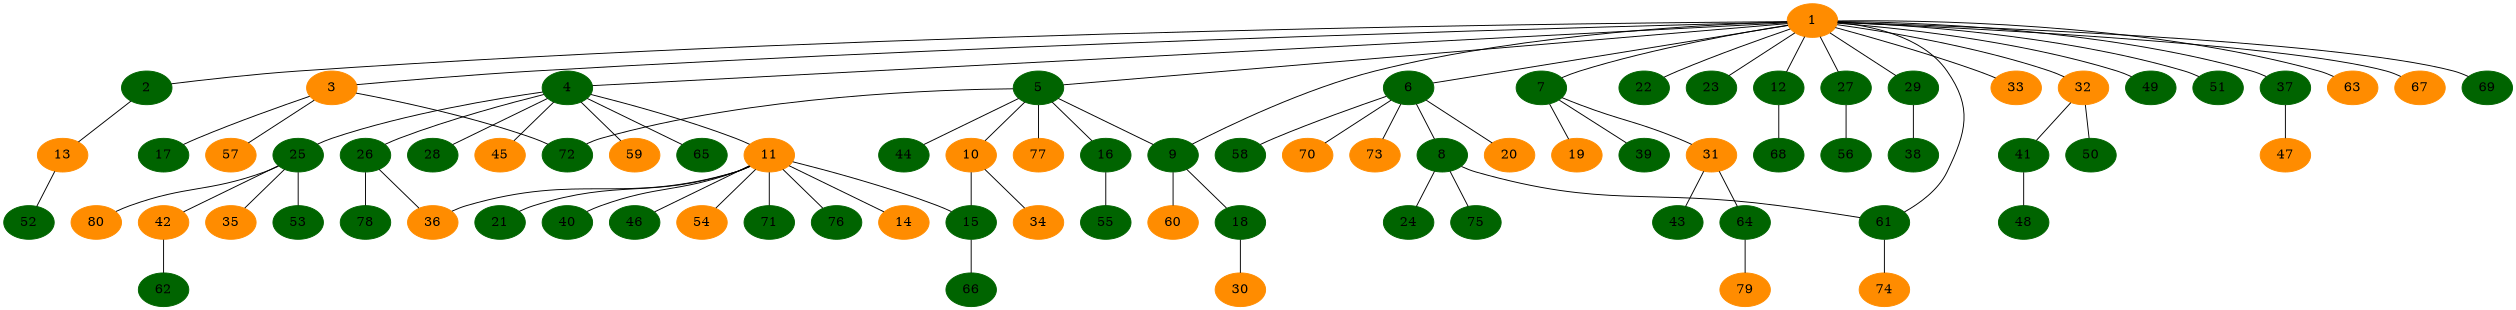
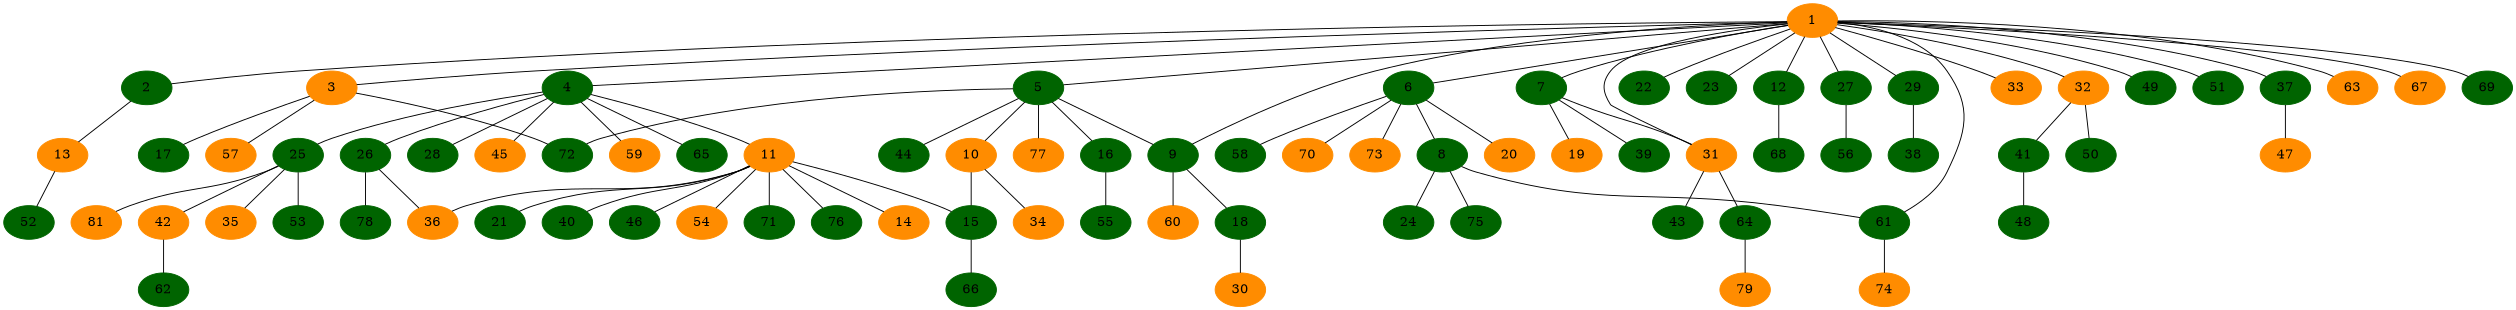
edge "1" -- "31": added
node "80": label "80" -> "81"
